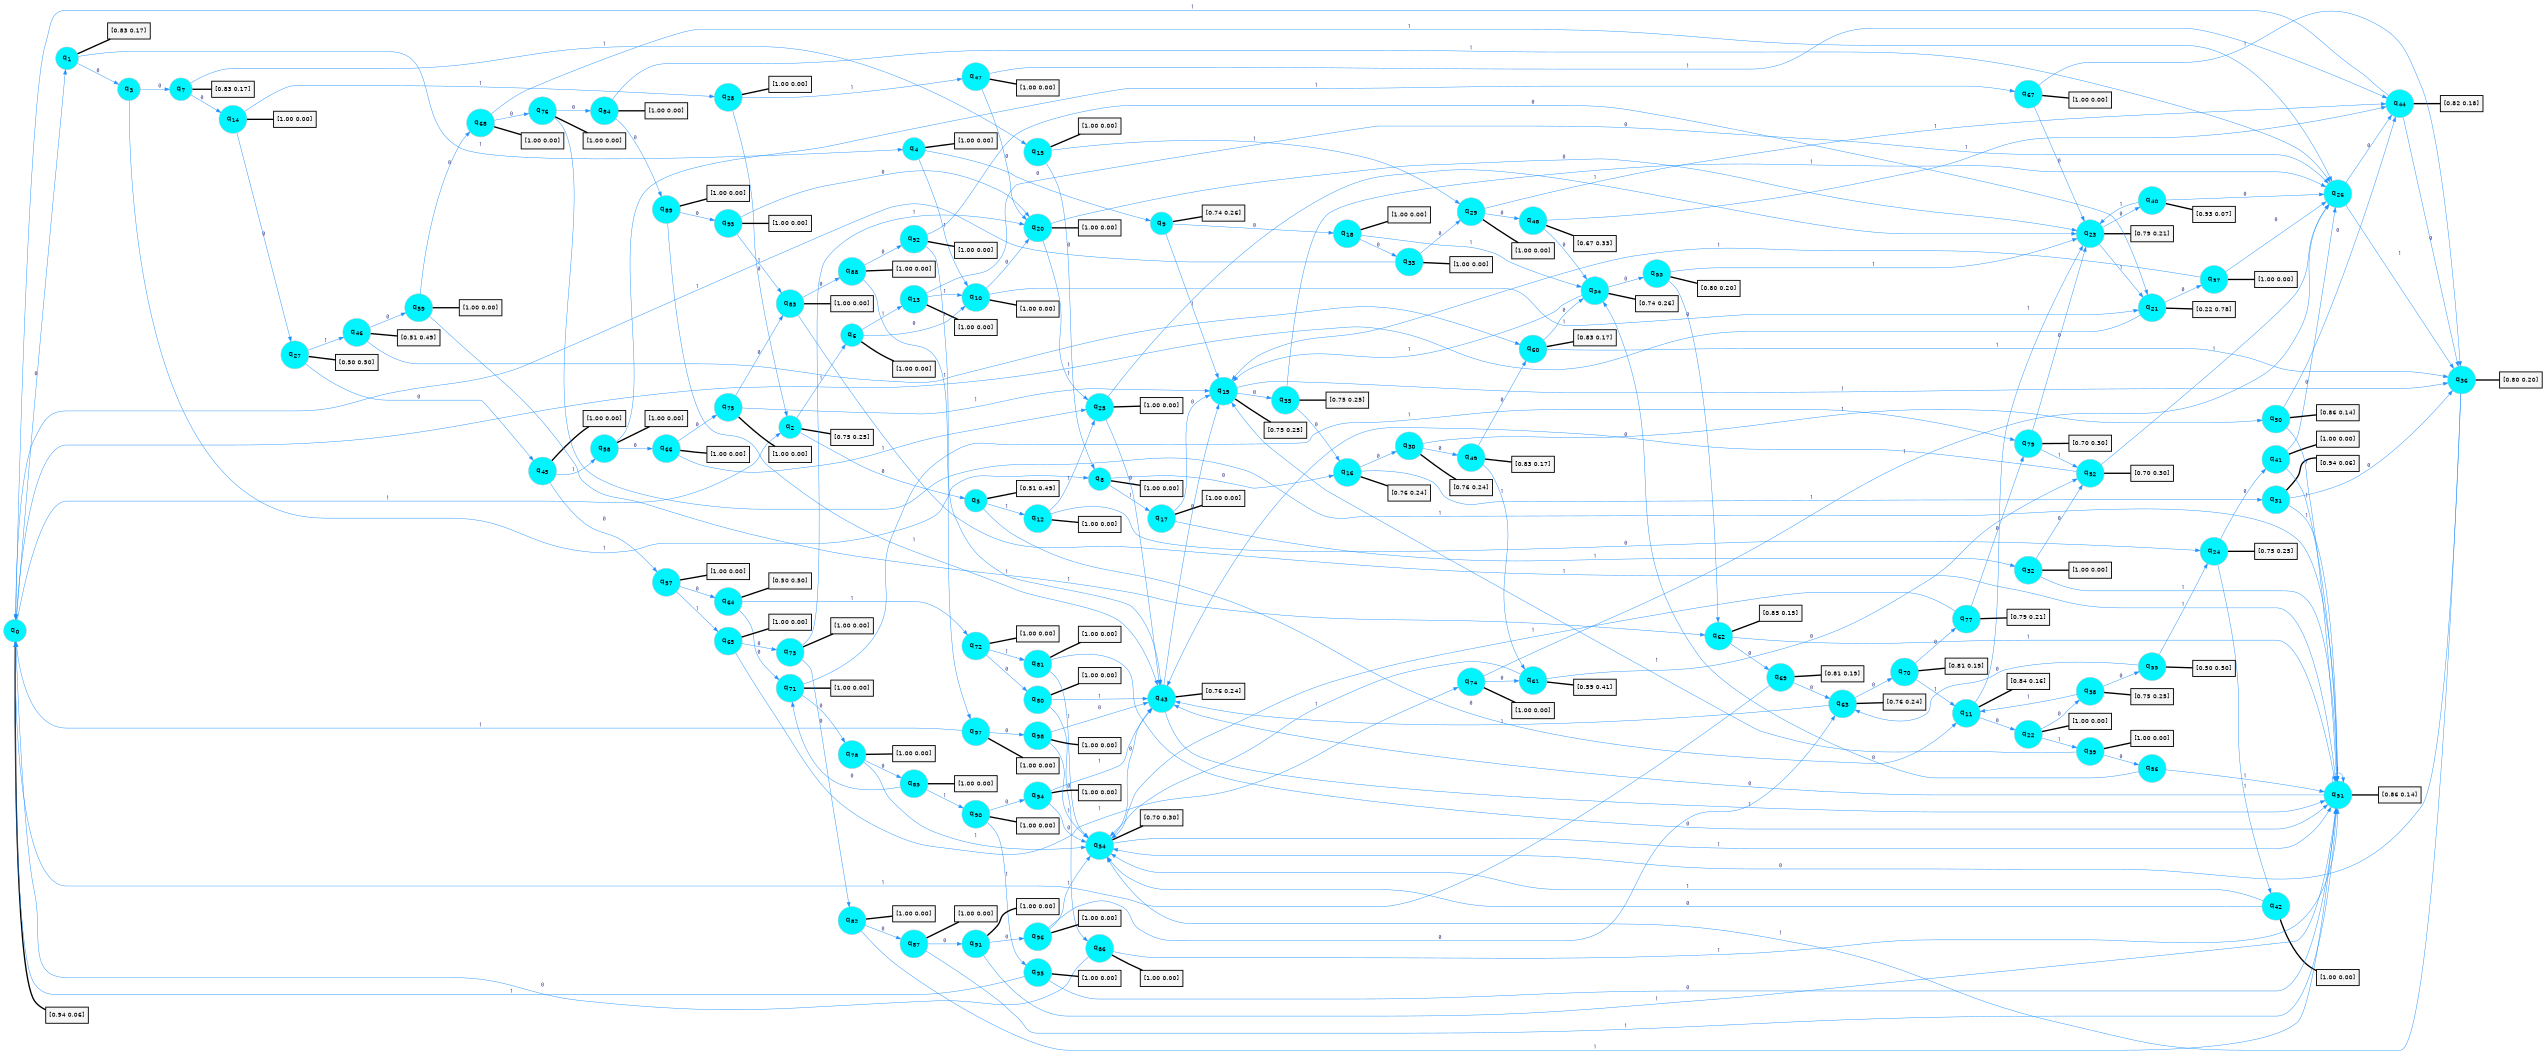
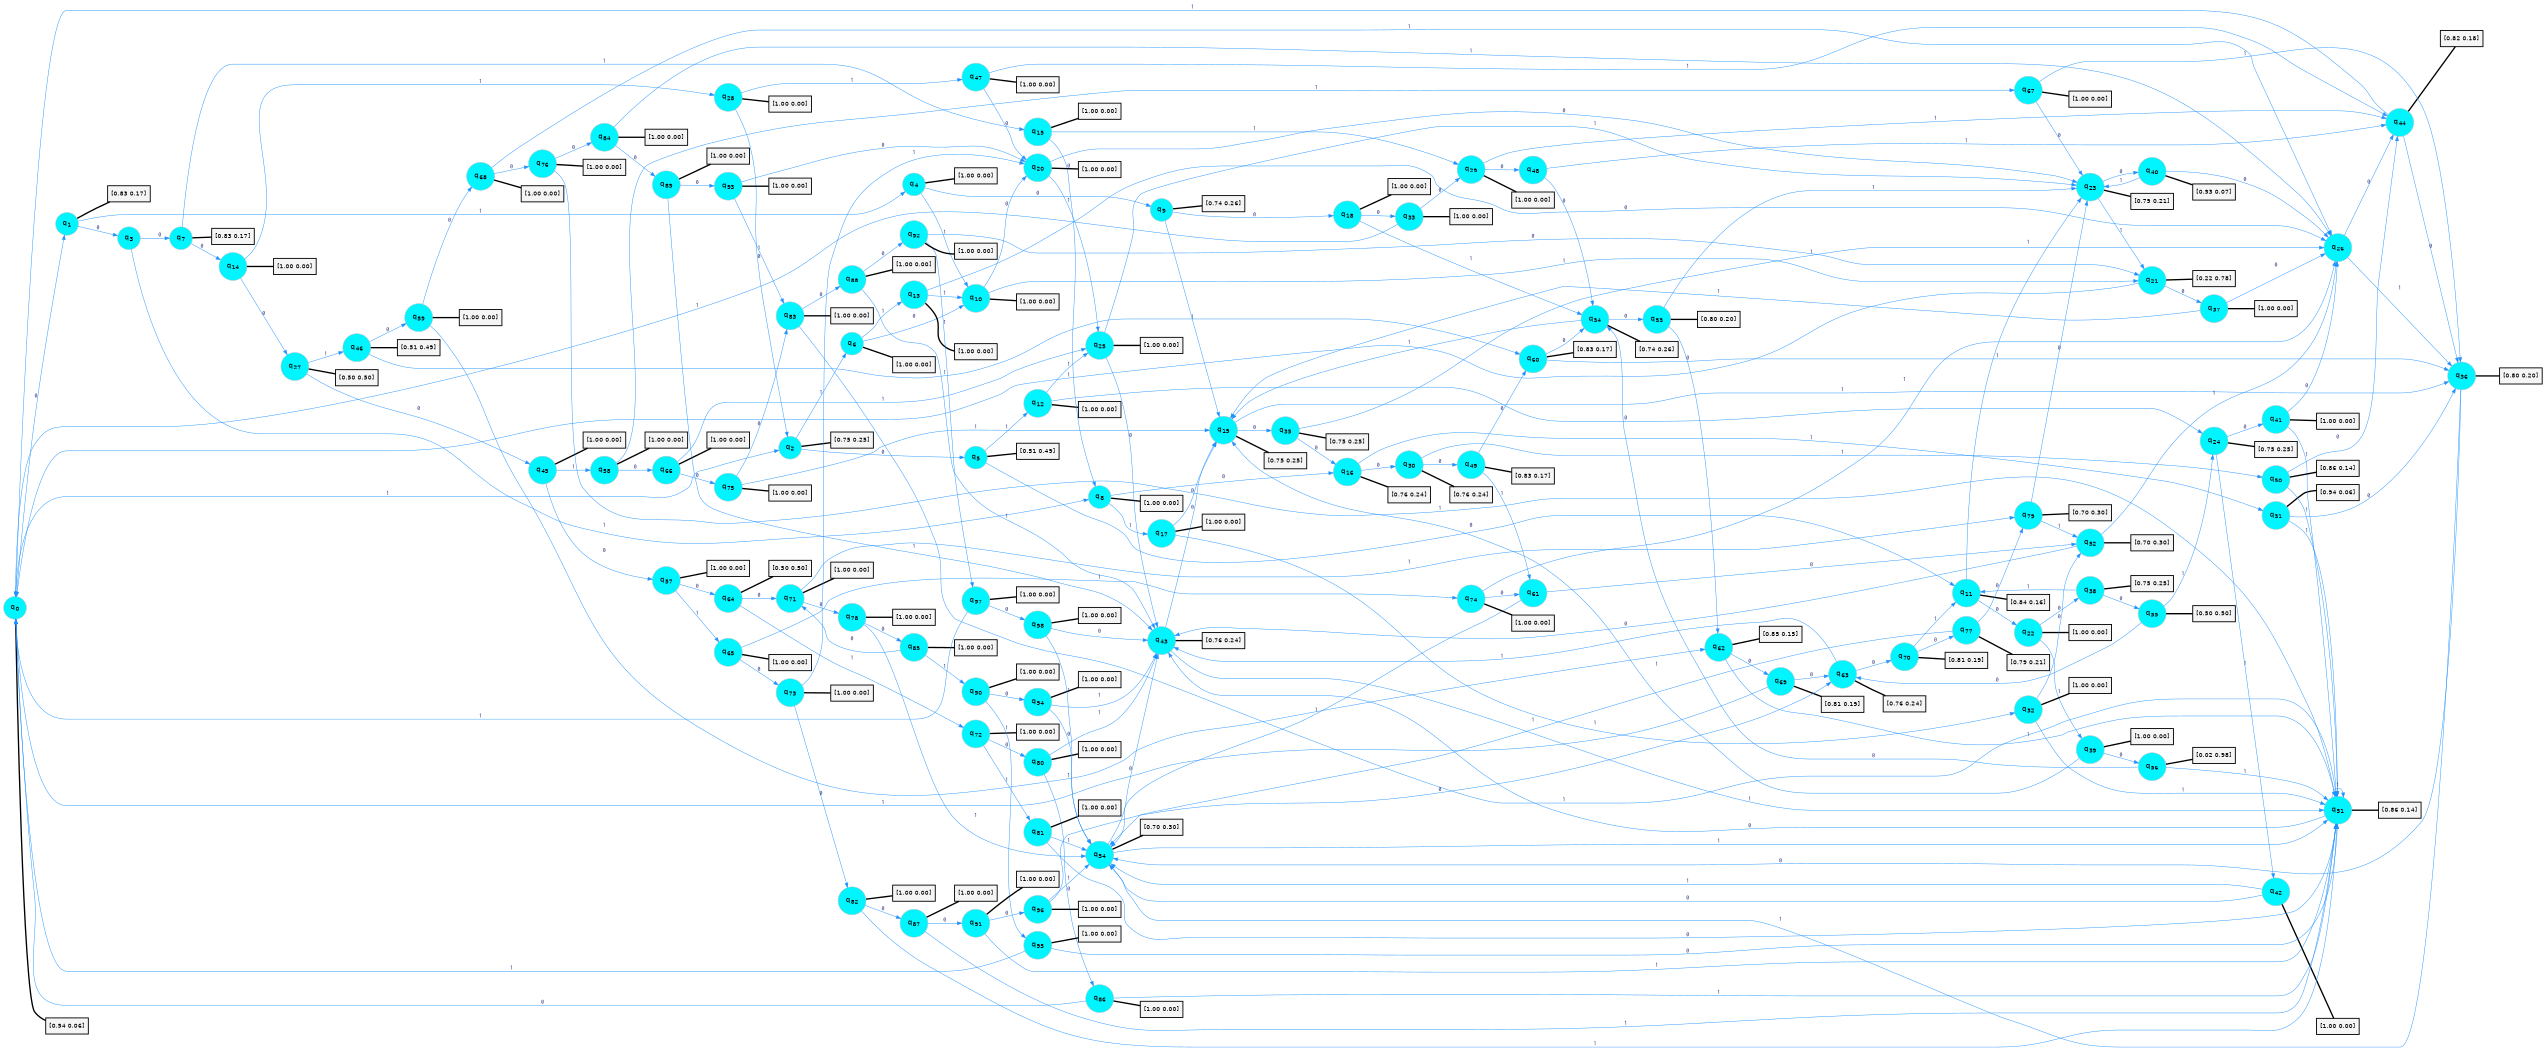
node "[0.67 0.33]": removed
node "[0.59 0.41]": removed
node "[0.02 0.98]": added
